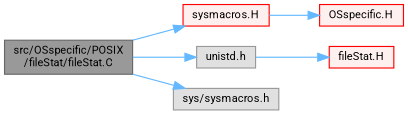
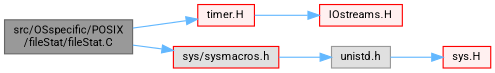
node "sysmacros.H": label "sysmacros.H" -> "timer.H"
node "OSspecific.H": label "OSspecific.H" -> "IOstreams.H"
edge "src/OSspecific/POSIX /fileStat/fileStat.C" -> "unistd.h": now "sys/sysmacros.h" -> "unistd.h"
node "fileStat.H": label "fileStat.H" -> "sys.H"
node "sys/sysmacros.h": color grey60 -> red
